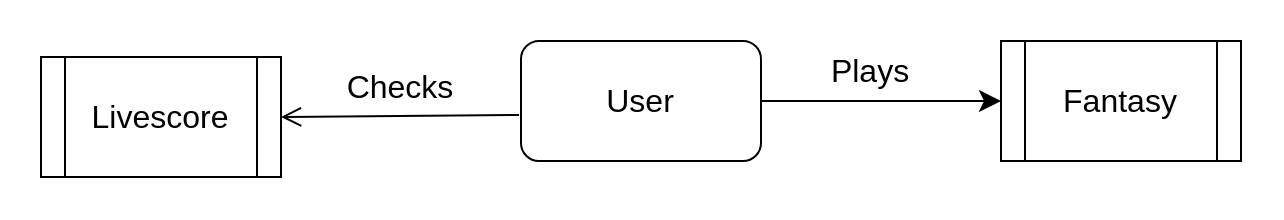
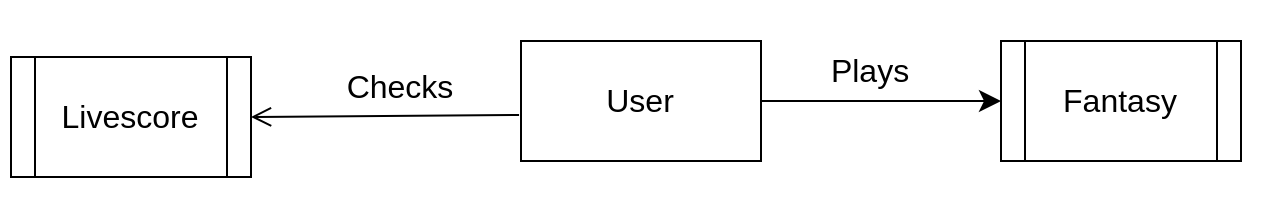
node "User": shape rounded rectangle -> rectangle
node "Livescore": moved (161, 117) -> (131, 117)
